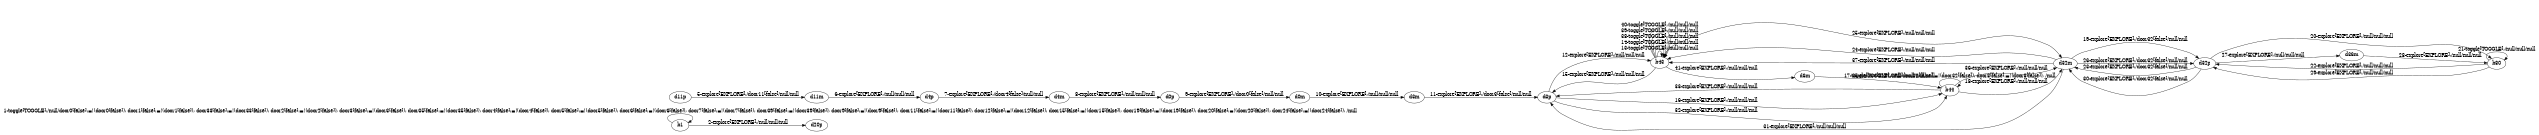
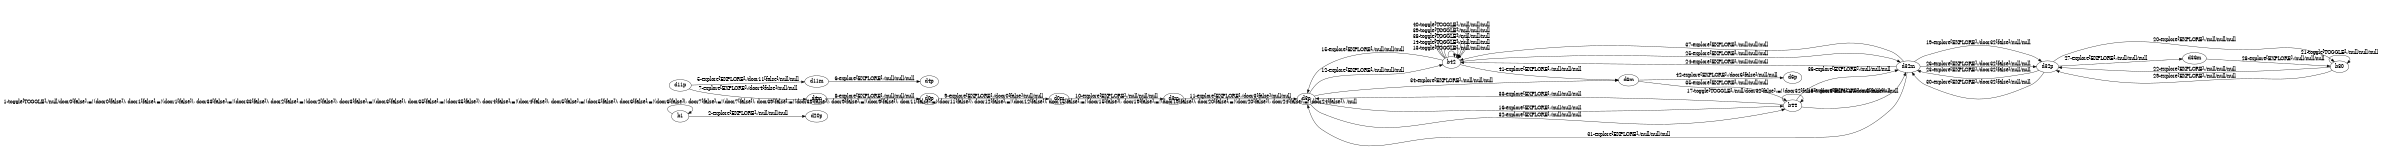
node "b43": label "b43" -> "b42"
node "d6p": added
edge "d3p" -> "d6m": added, label "34-explore[EXPLORE];/null/null/null"
edge "d4p" -> "d4m": now "d11p" -> "d4m"
